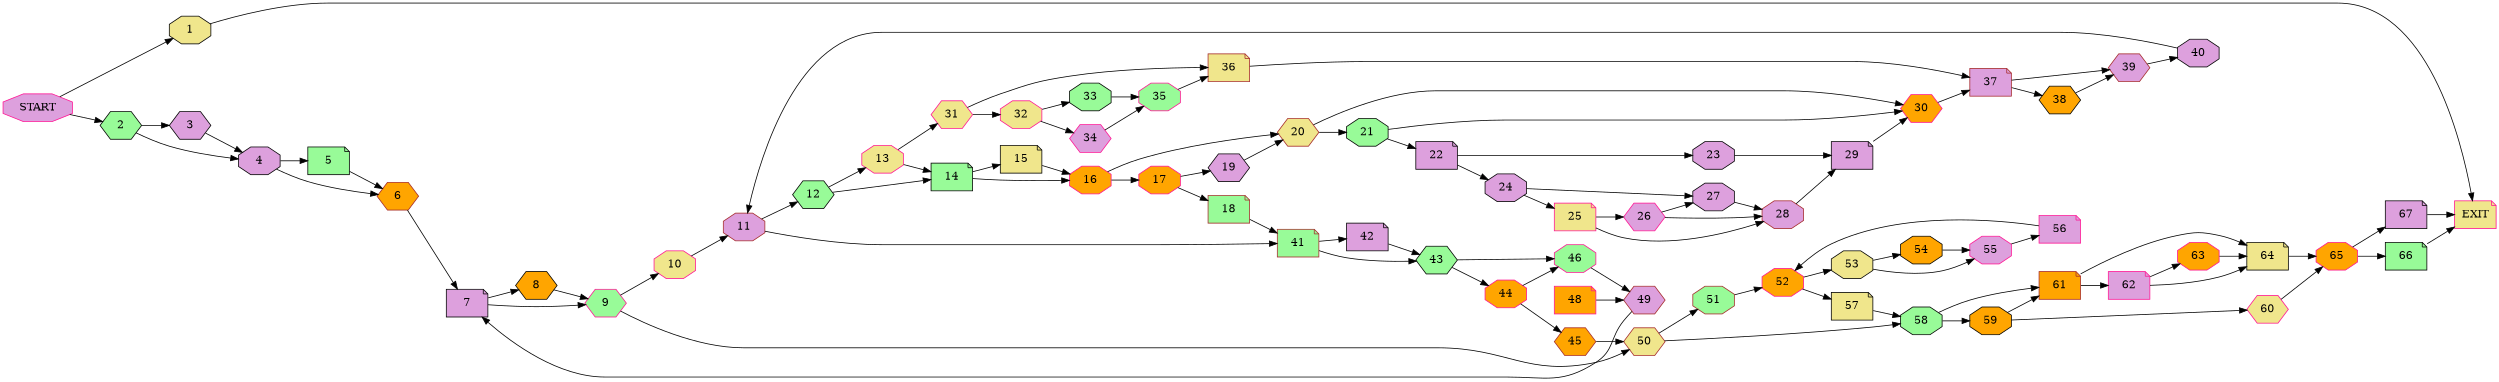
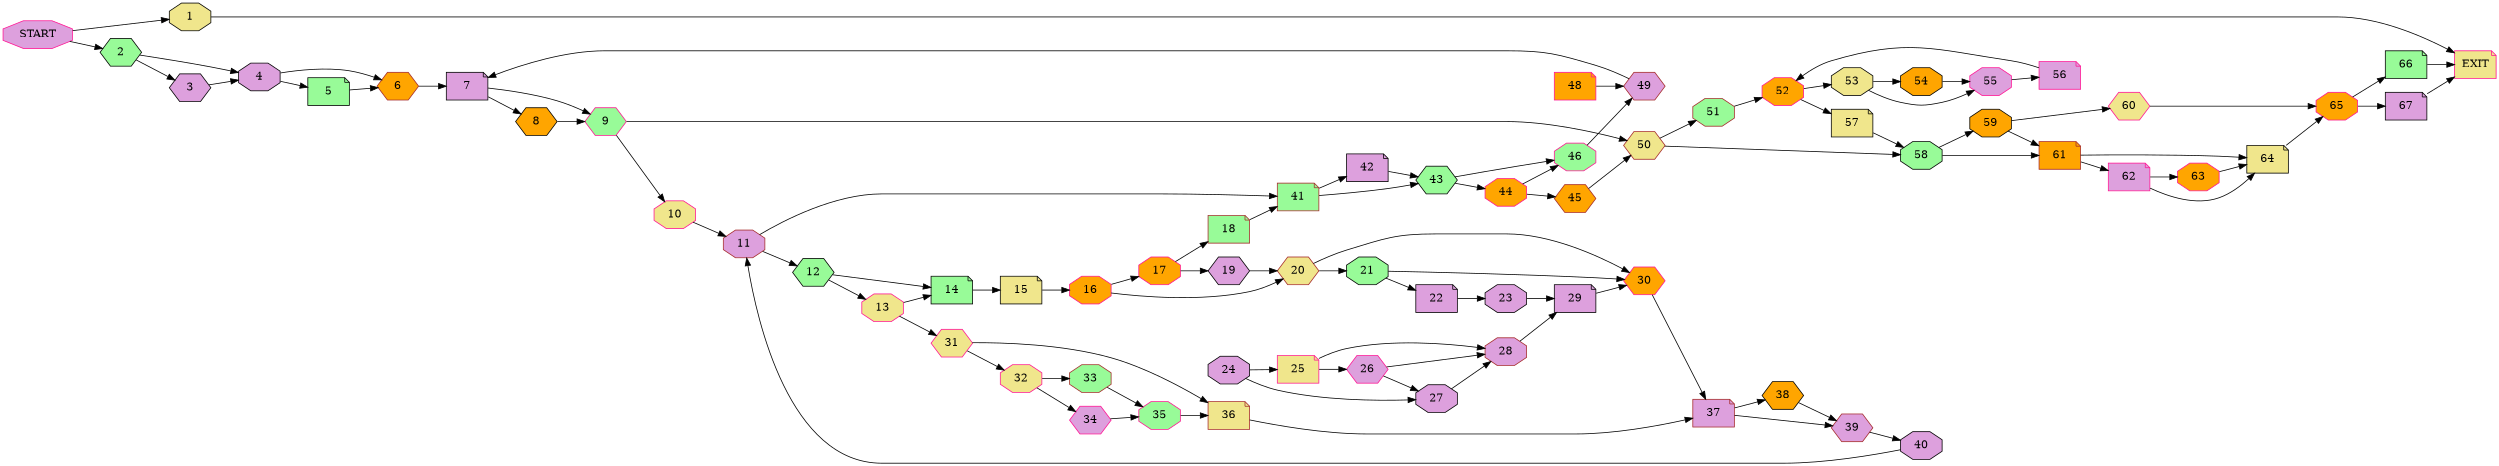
node "33": color black -> brown
edge "22" -> "24": removed
edge "14" -> "16": removed
